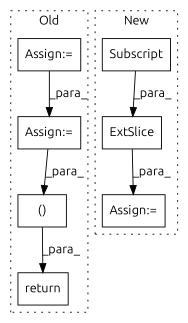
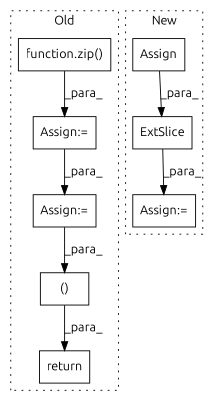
node "function.zip()": added
node "Subscript": label "Subscript" -> "Assign"
